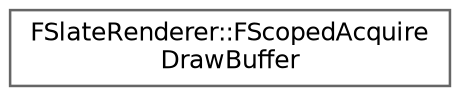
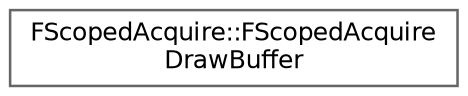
node "FSlateRenderer::FScopedAcquire DrawBuffer": label "FSlateRenderer::FScopedAcquire DrawBuffer" -> "FScopedAcquire::FScopedAcquire DrawBuffer"
